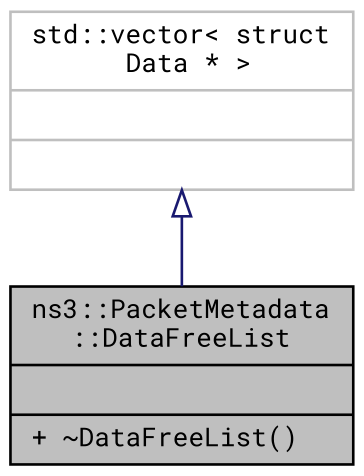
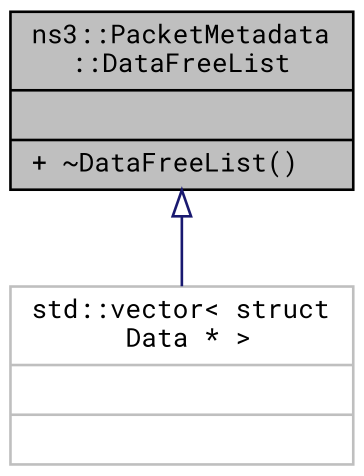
edge "ns3::PacketMetadata" -> "std::vector< struct": reversed
